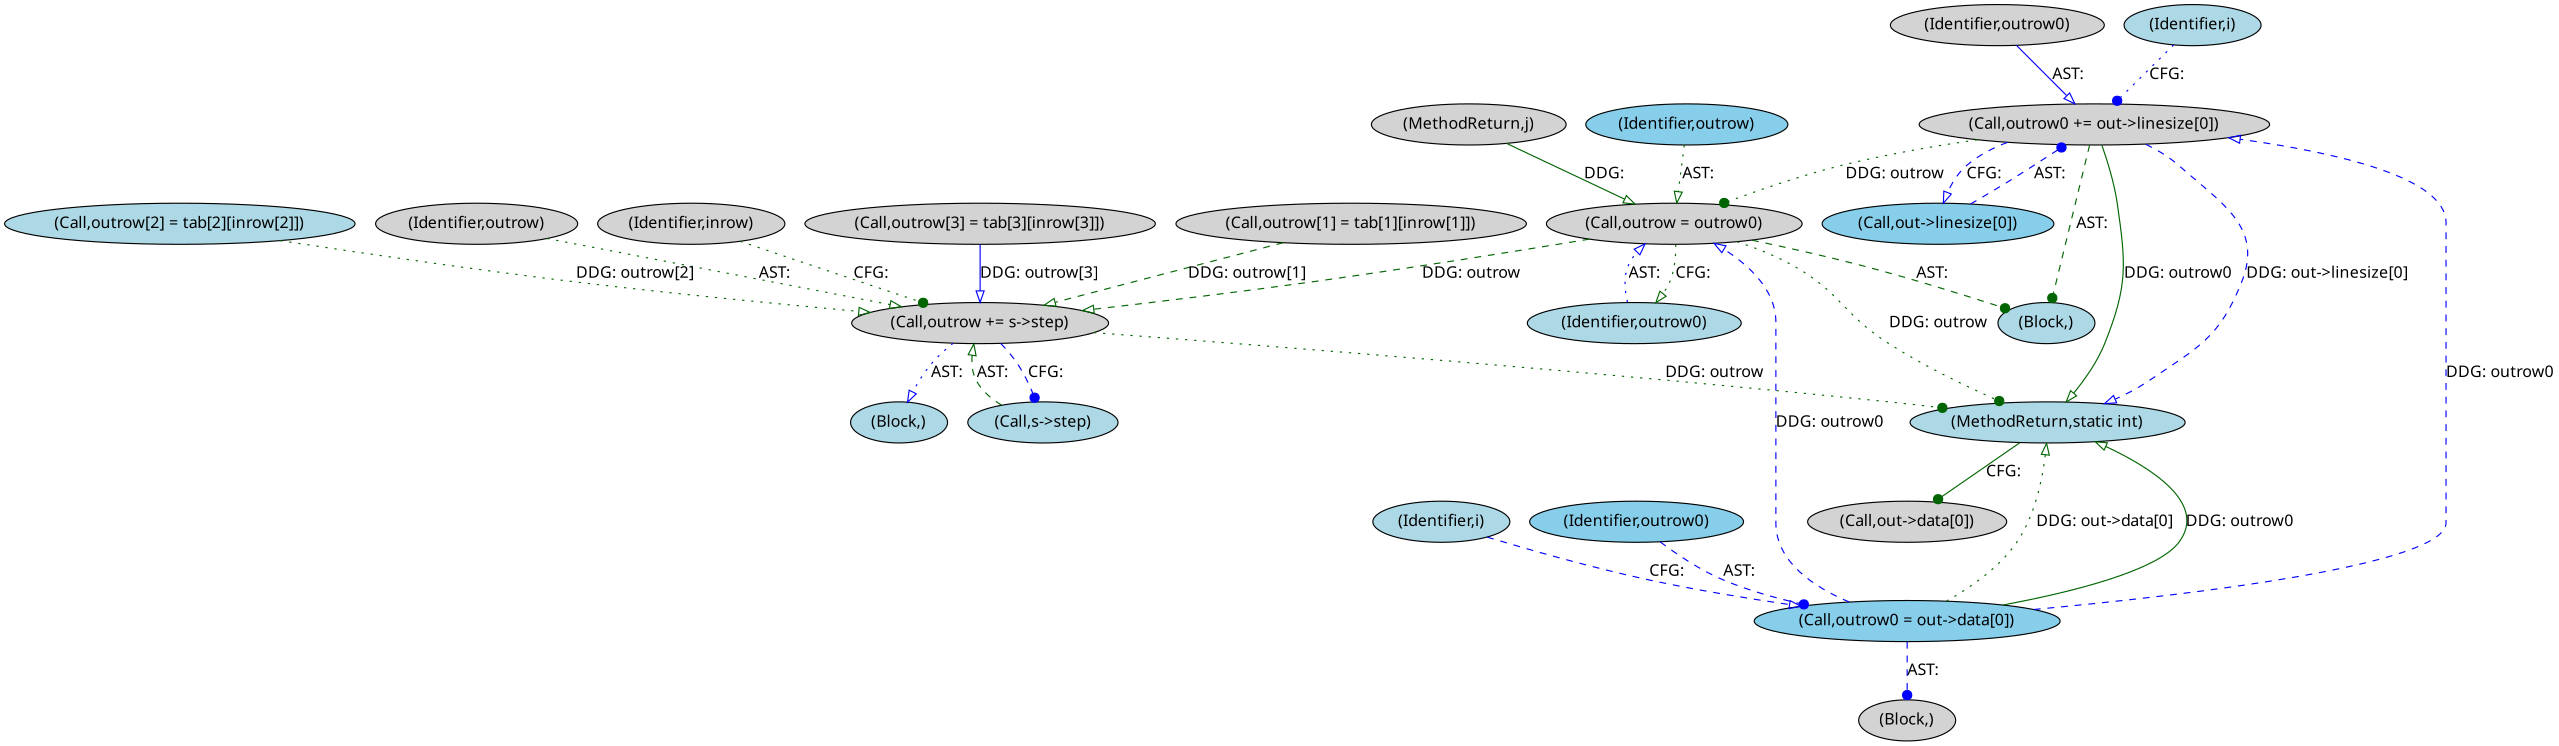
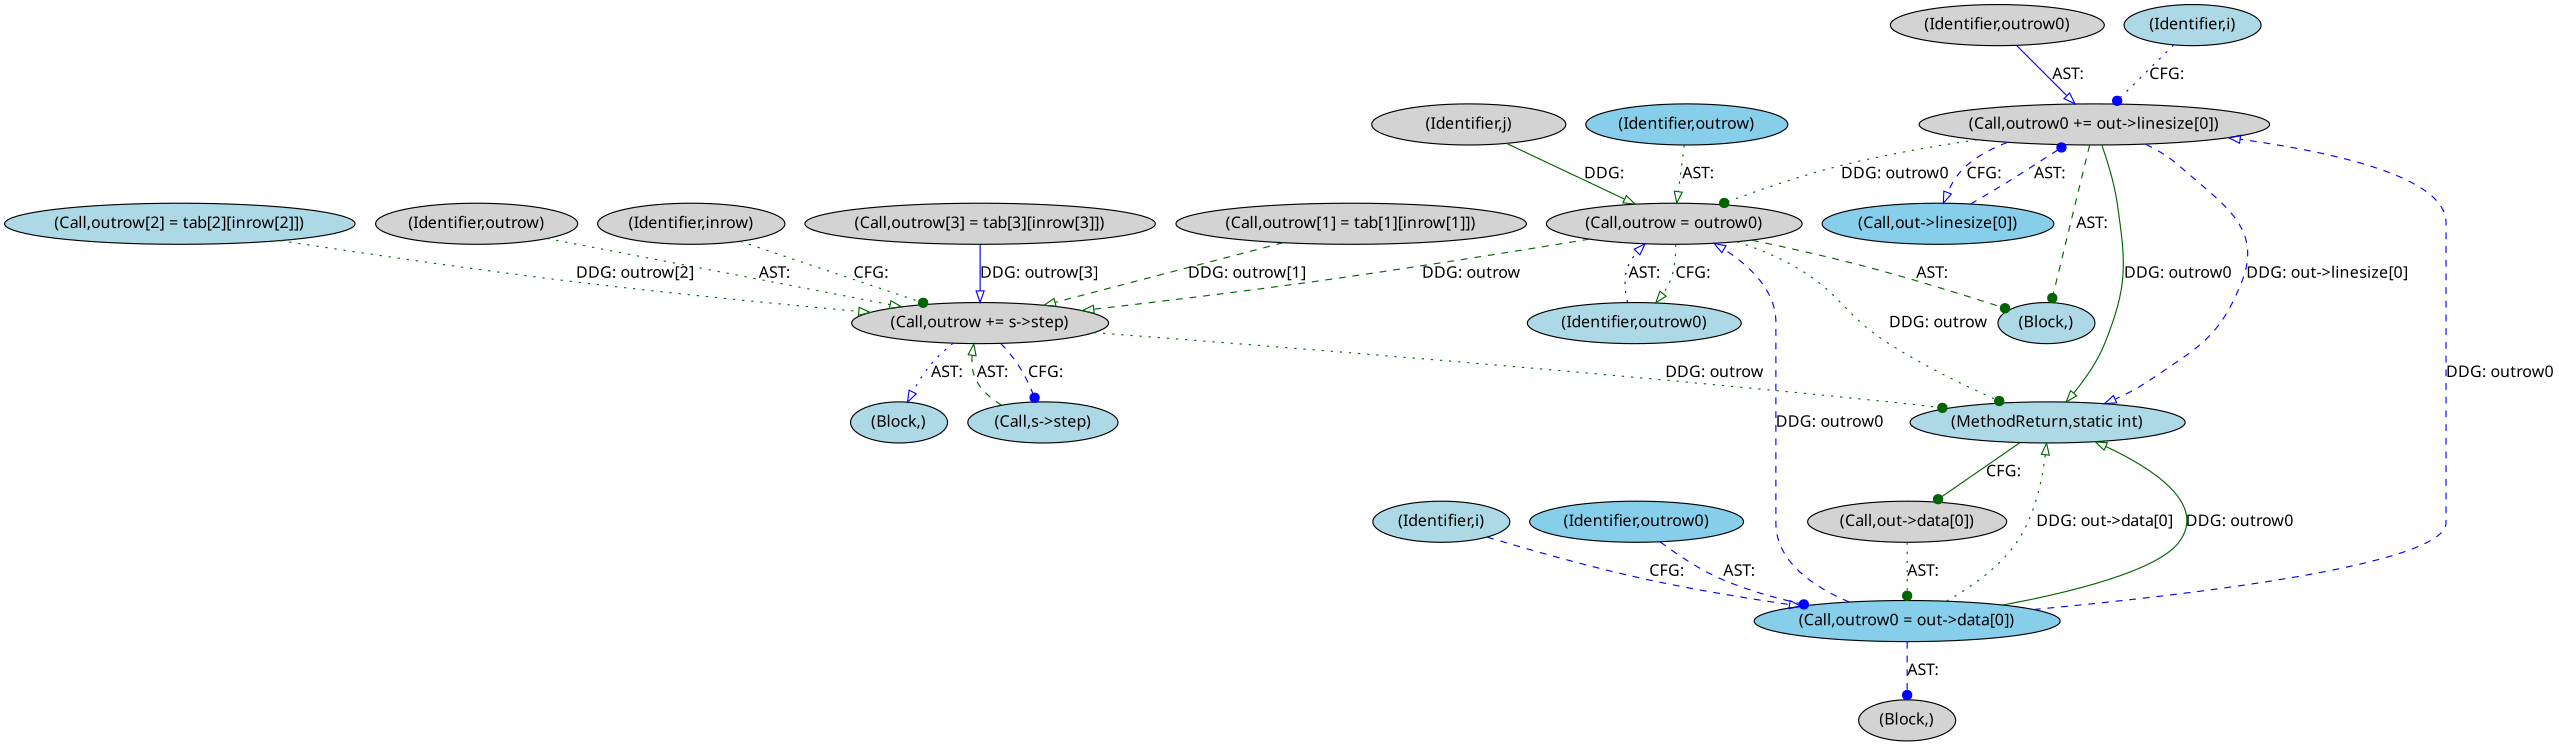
node "(MethodReturn,j)": label "(MethodReturn,j)" -> "(Identifier,j)"
edge "(Call,outrow0 += out->linesize[0])" -> "(Call,outrow = outrow0)": label "DDG: outrow" -> "DDG: outrow0"
edge "(Call,out->data[0])" -> "(Call,outrow0 = out->data[0])": added, label "AST:"
